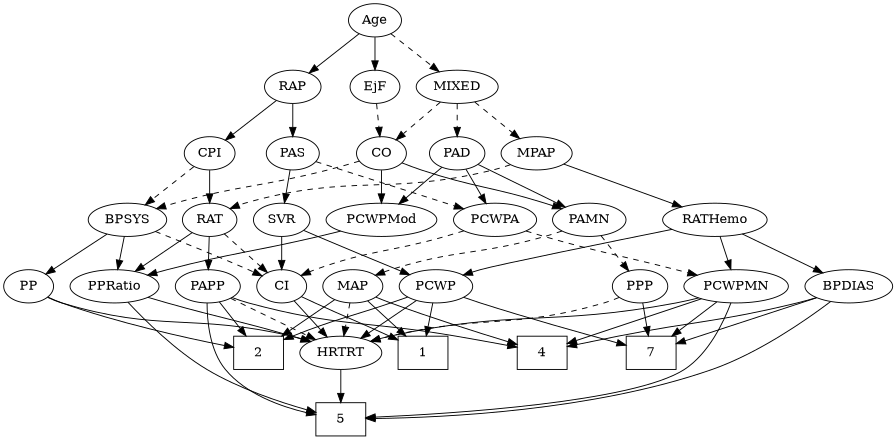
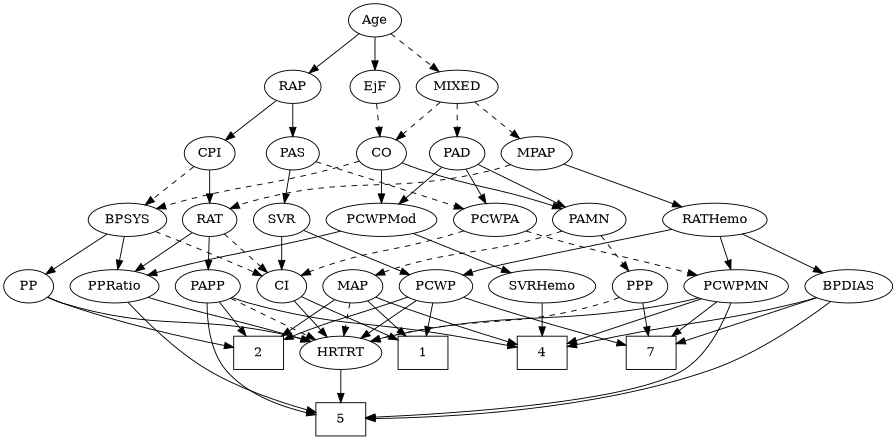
node "SVRHemo": added
